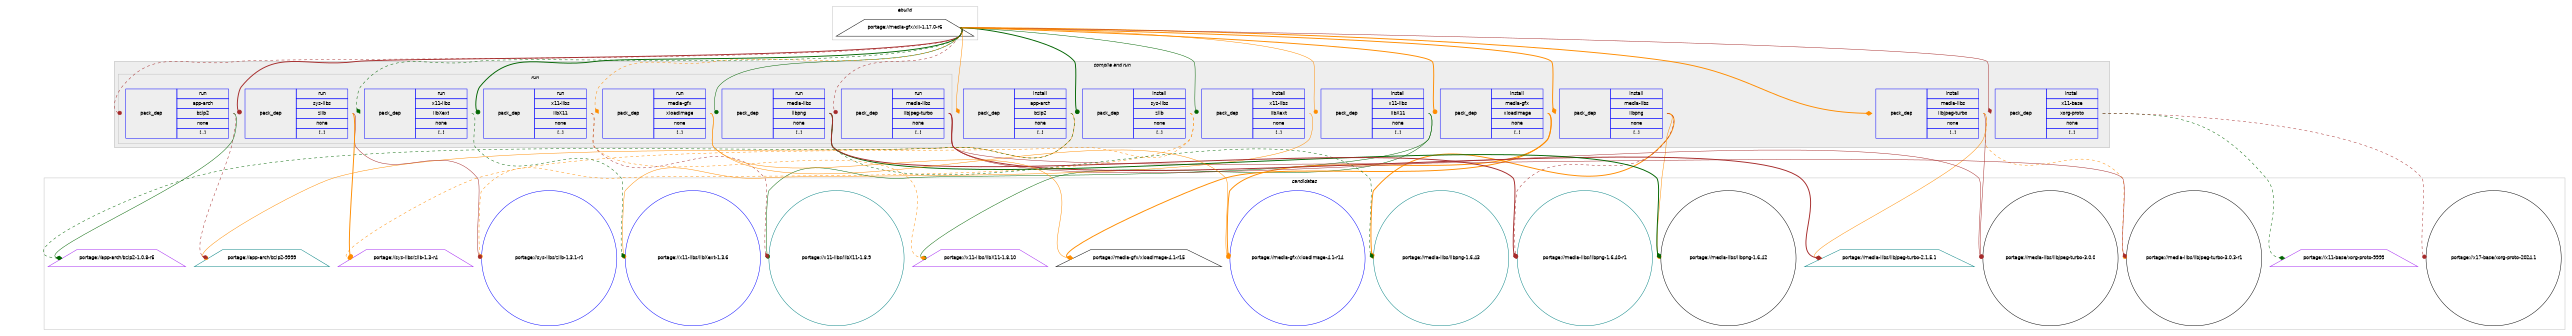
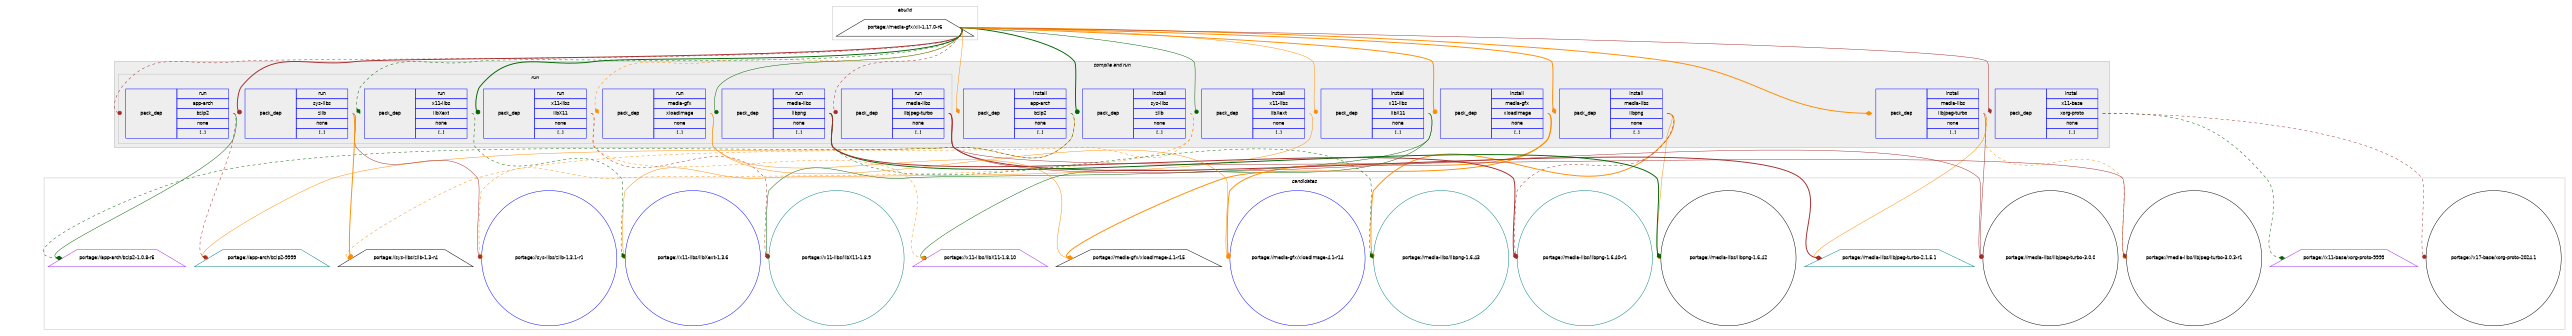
node "portage://sys-libs/zlib-1.3-r4": color purple -> black
